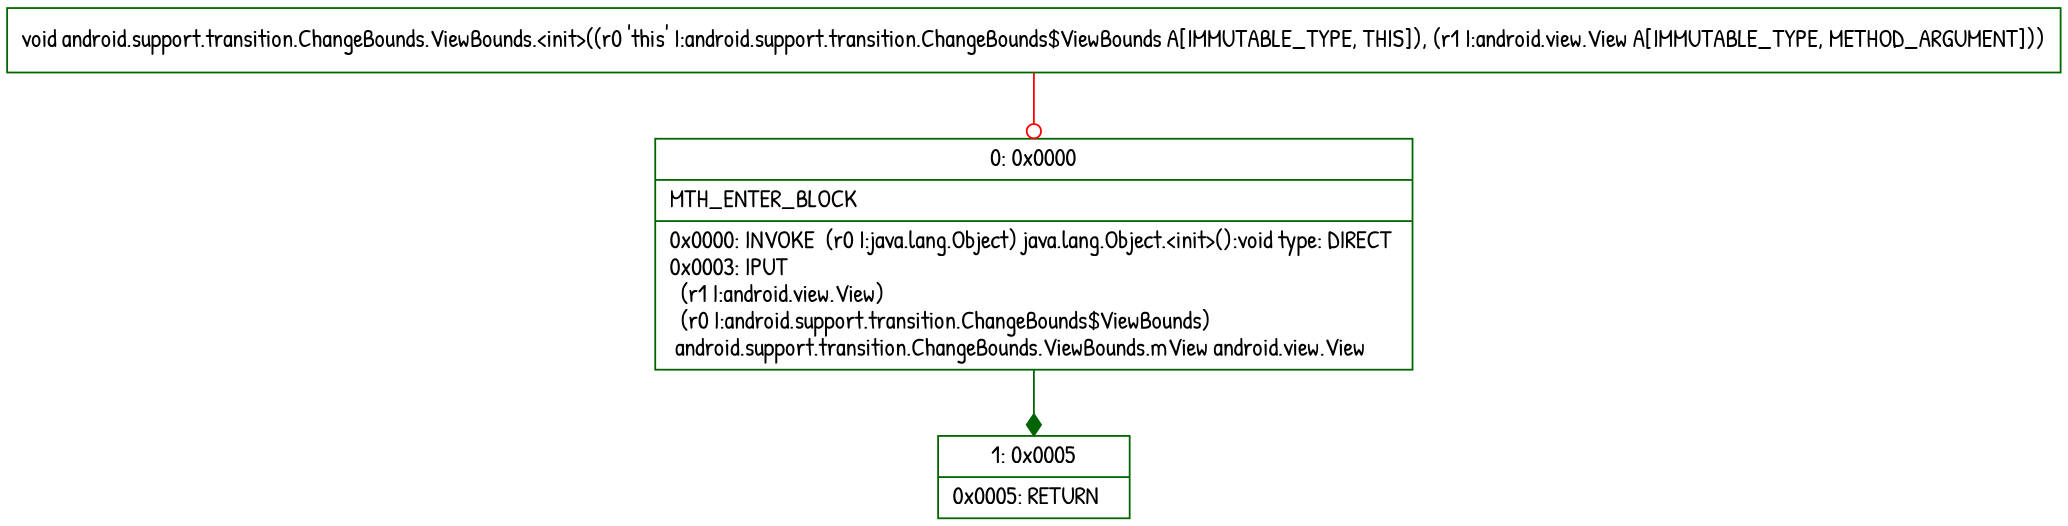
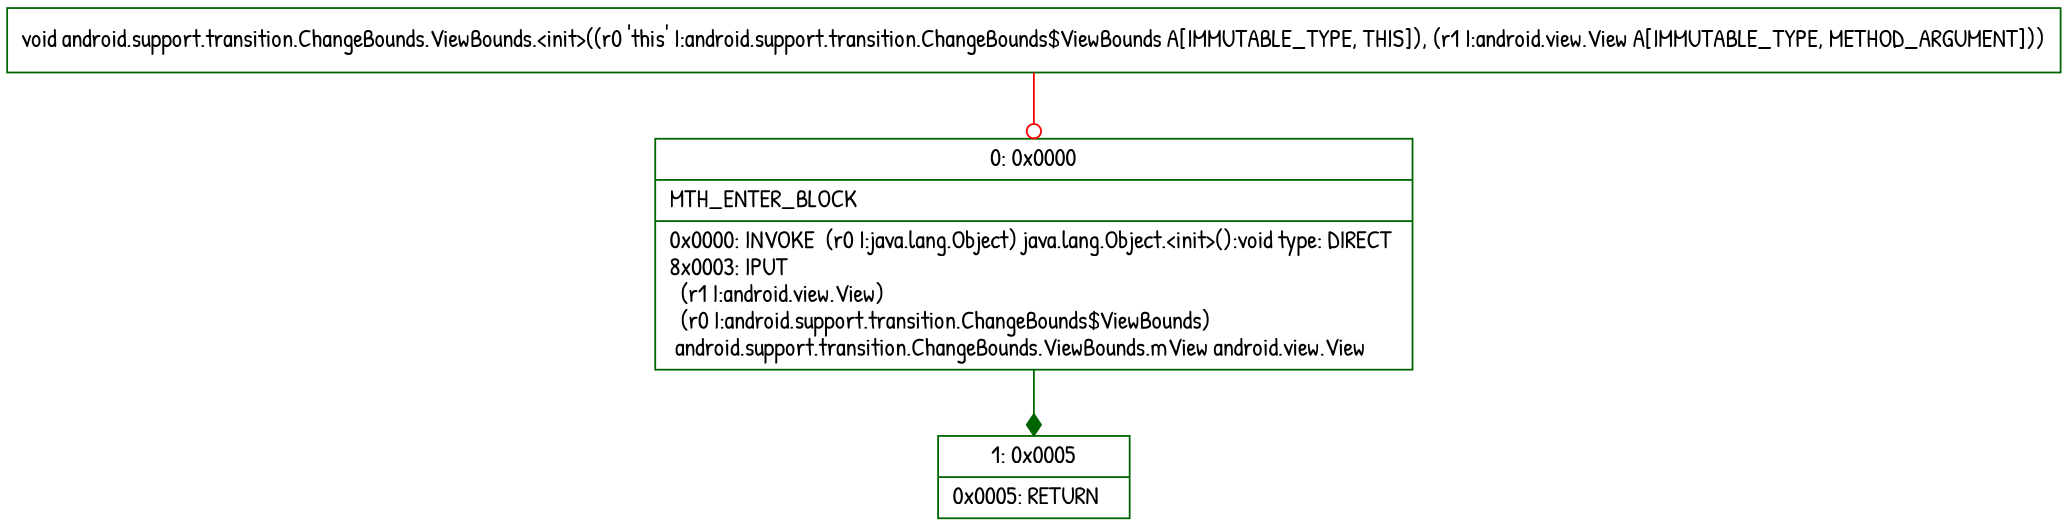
node "0: 0x0000": text "0x0003: IPUT" -> "8x0003: IPUT"
